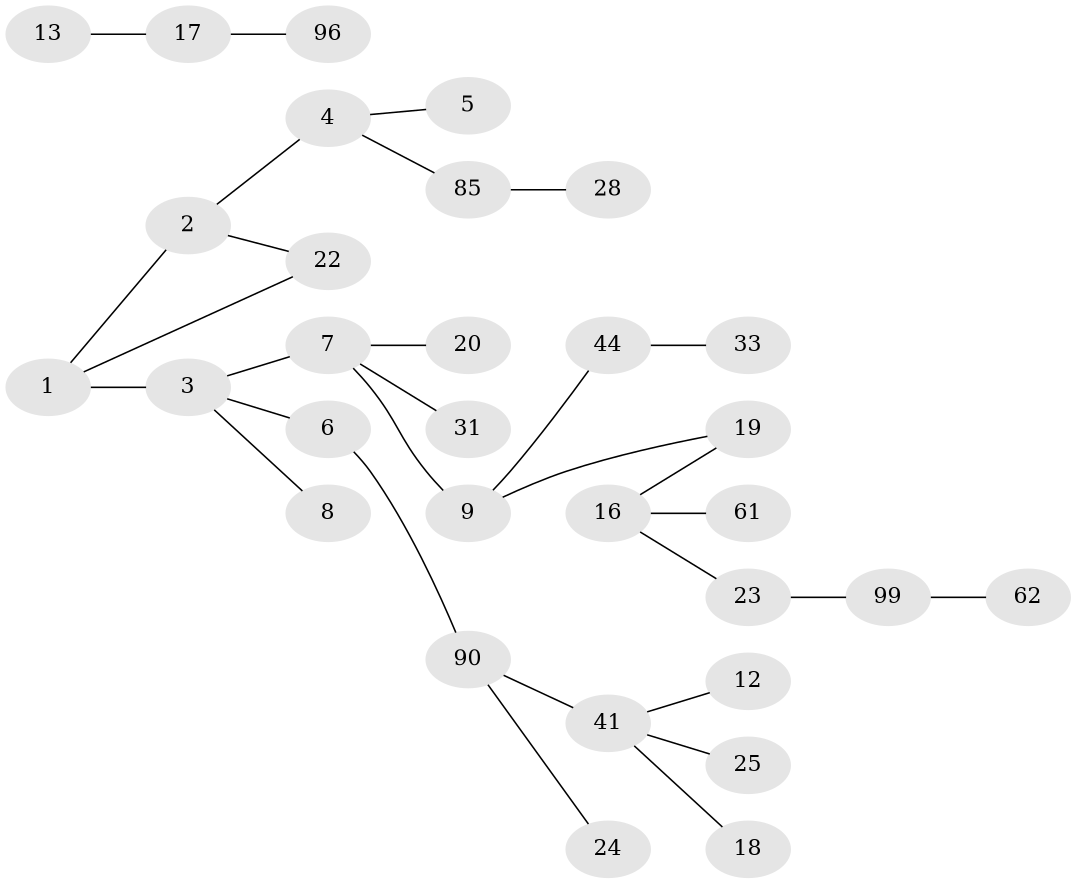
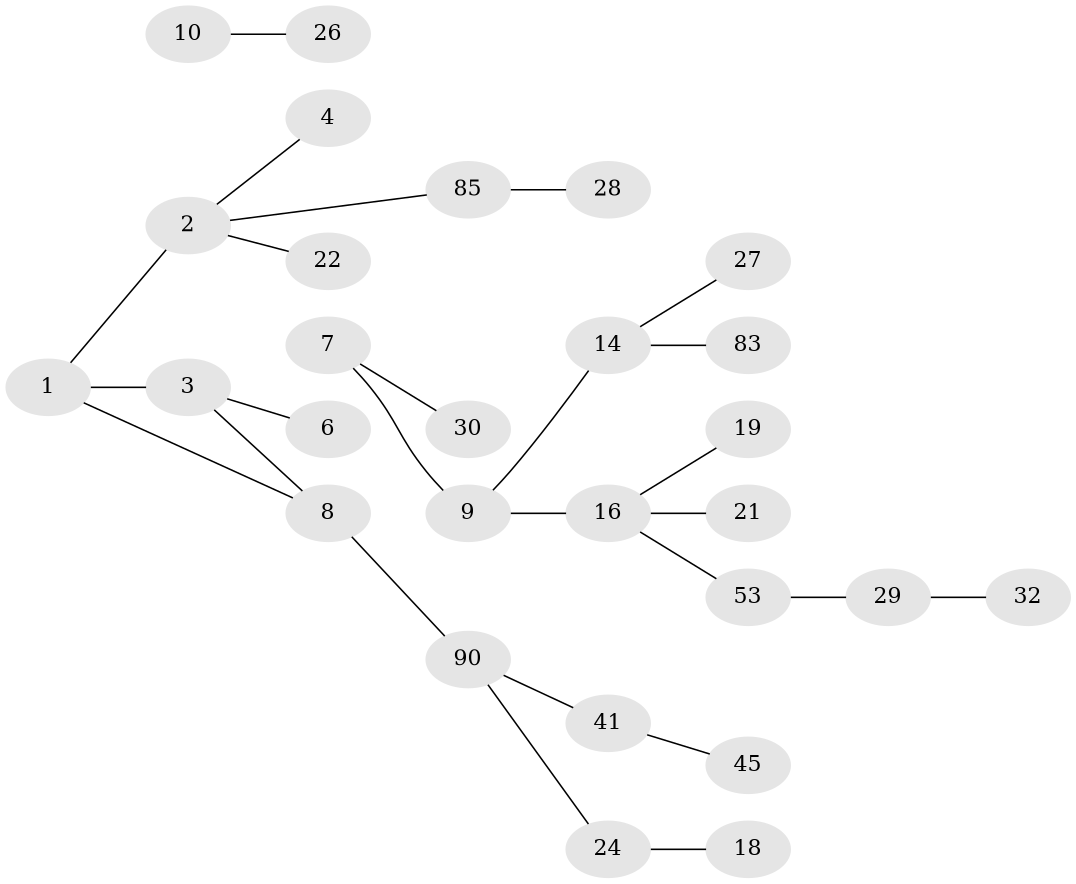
node "13": removed
node "17": label "17" -> "10"
node "96": label "96" -> "26"
node "5": removed
edge "4" -- "85": now "2" -- "85"
node "27": added
edge "22" -- "1": now "8" -- "1"
node "20": removed
node "44": label "44" -> "14"
node "33": label "33" -> "83"
edge "7" -- "3": removed
node "31": label "31" -> "30"
edge "19" -- "9": now "16" -- "9"
node "61": label "61" -> "21"
edge "6" -- "90": now "8" -- "90"
node "23": label "23" -> "53"
node "99": label "99" -> "29"
node "62": label "62" -> "32"
node "12": removed
node "25": label "25" -> "45"
edge "41" -- "18": now "24" -- "18"
